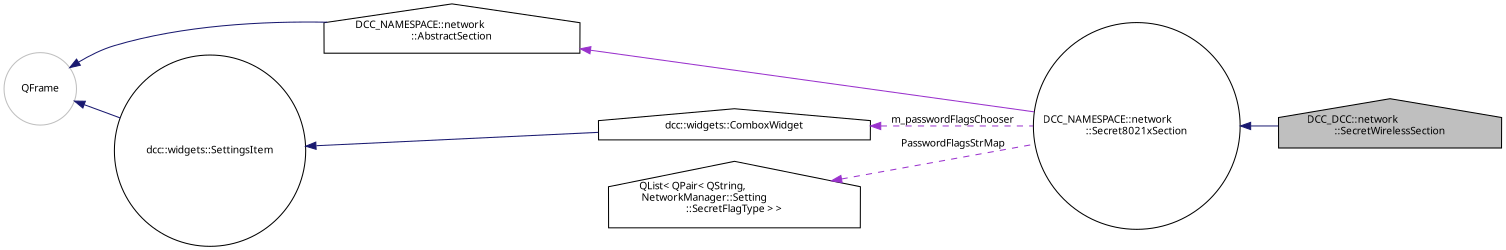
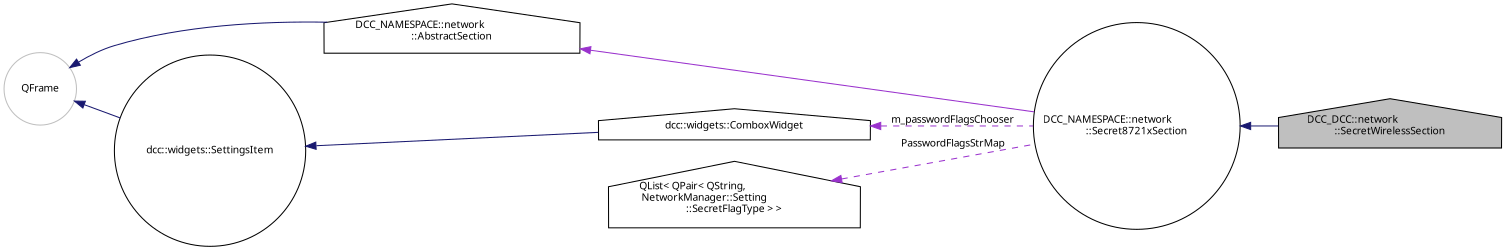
node "DCC_NAMESPACE::network ::Secret8021xSection": label "DCC_NAMESPACE::network ::Secret8021xSection" -> "DCC_NAMESPACE::network ::Secret8721xSection"
